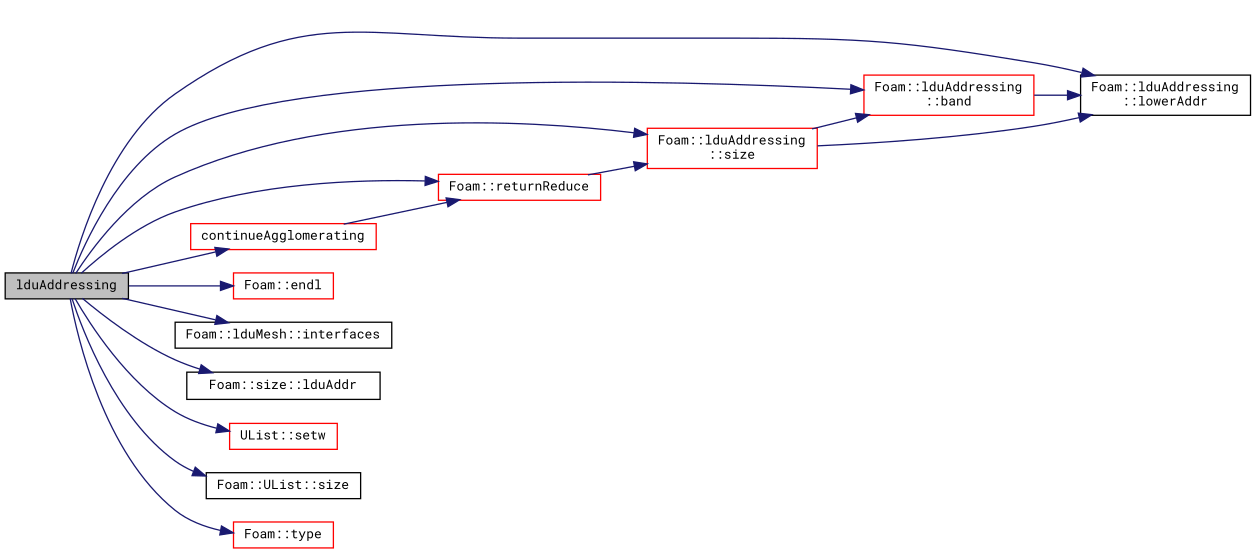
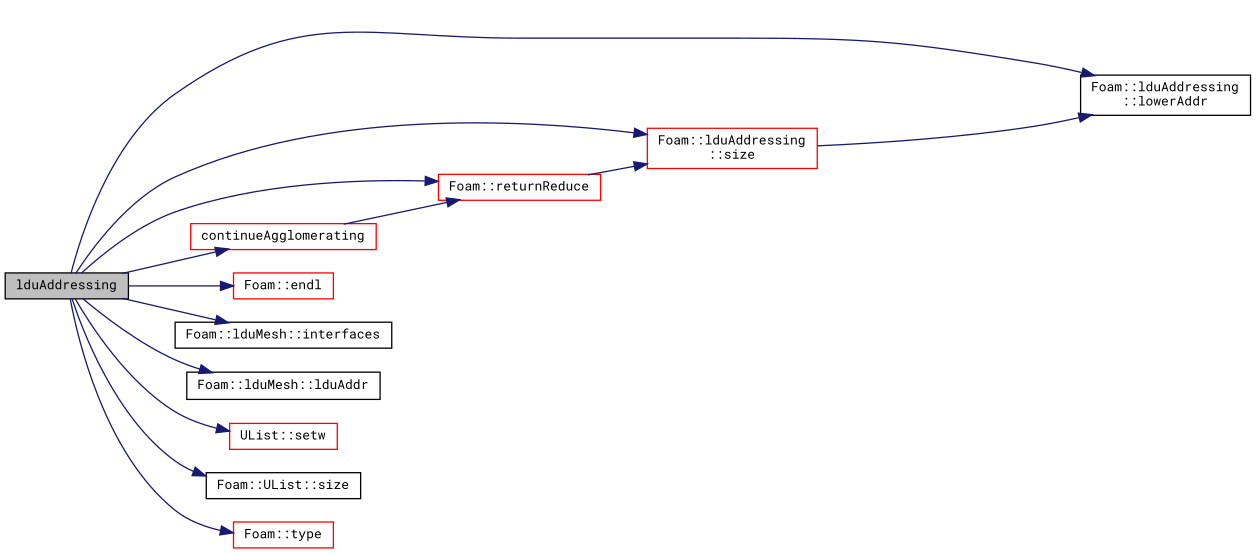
node "Foam::lduAddressing ::band": removed
node "Foam::size::lduAddr": label "Foam::size::lduAddr" -> "Foam::lduMesh::lduAddr"
